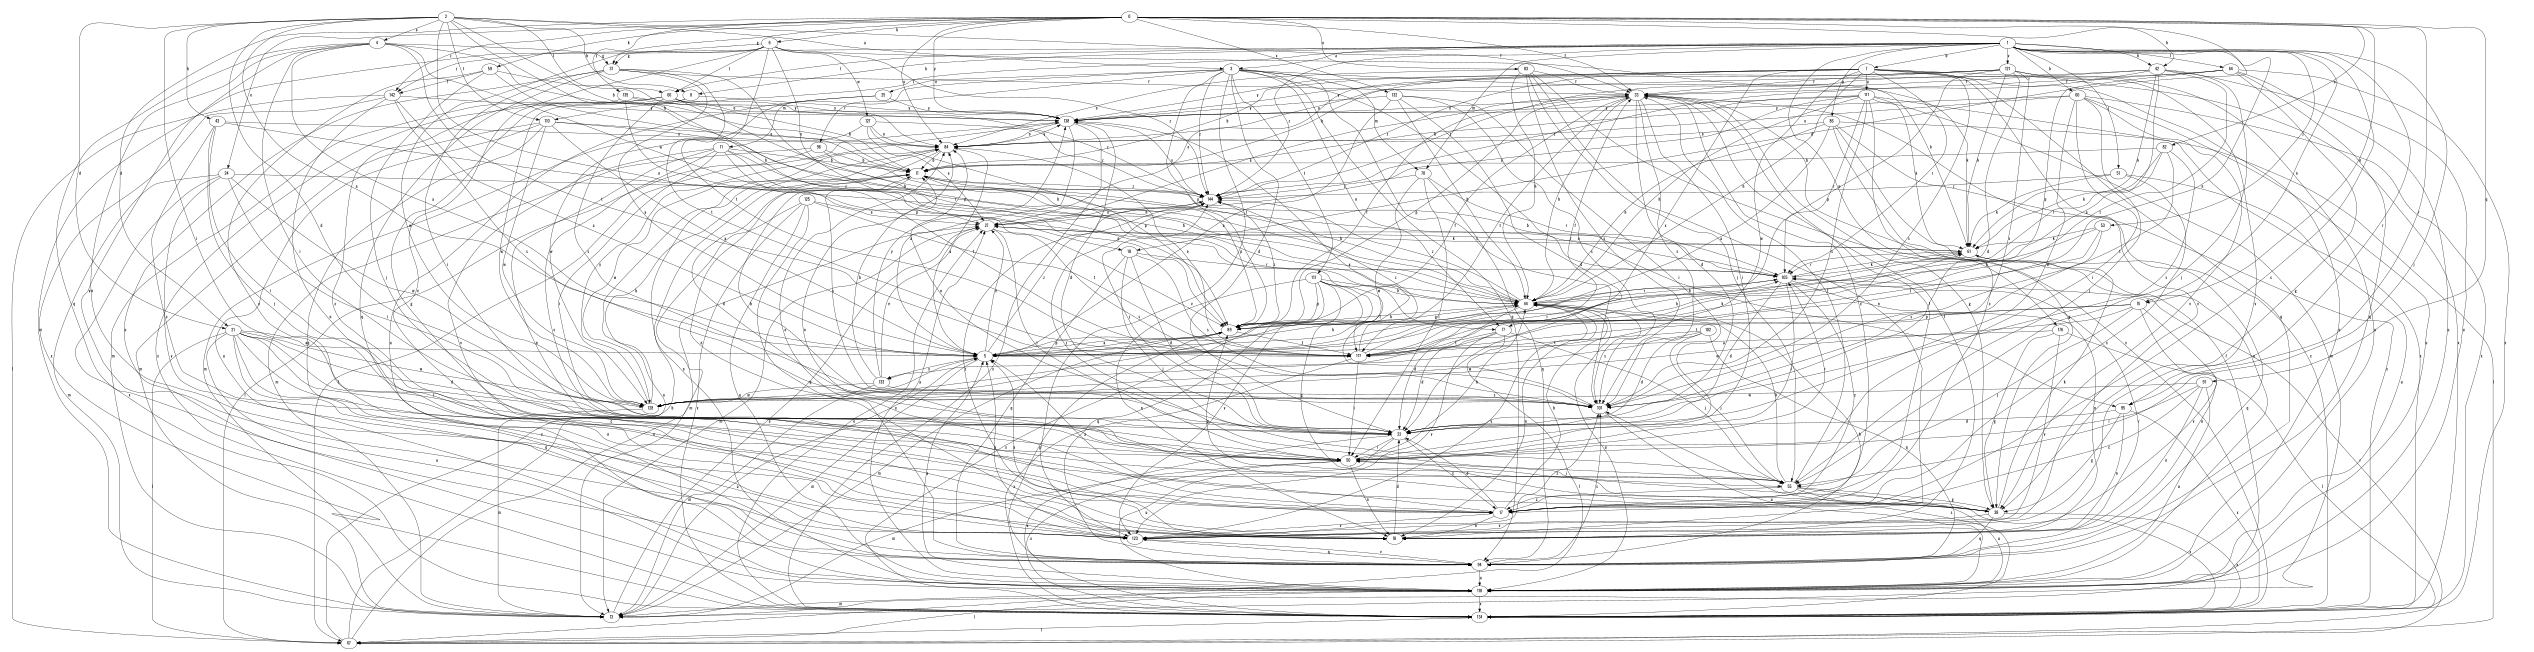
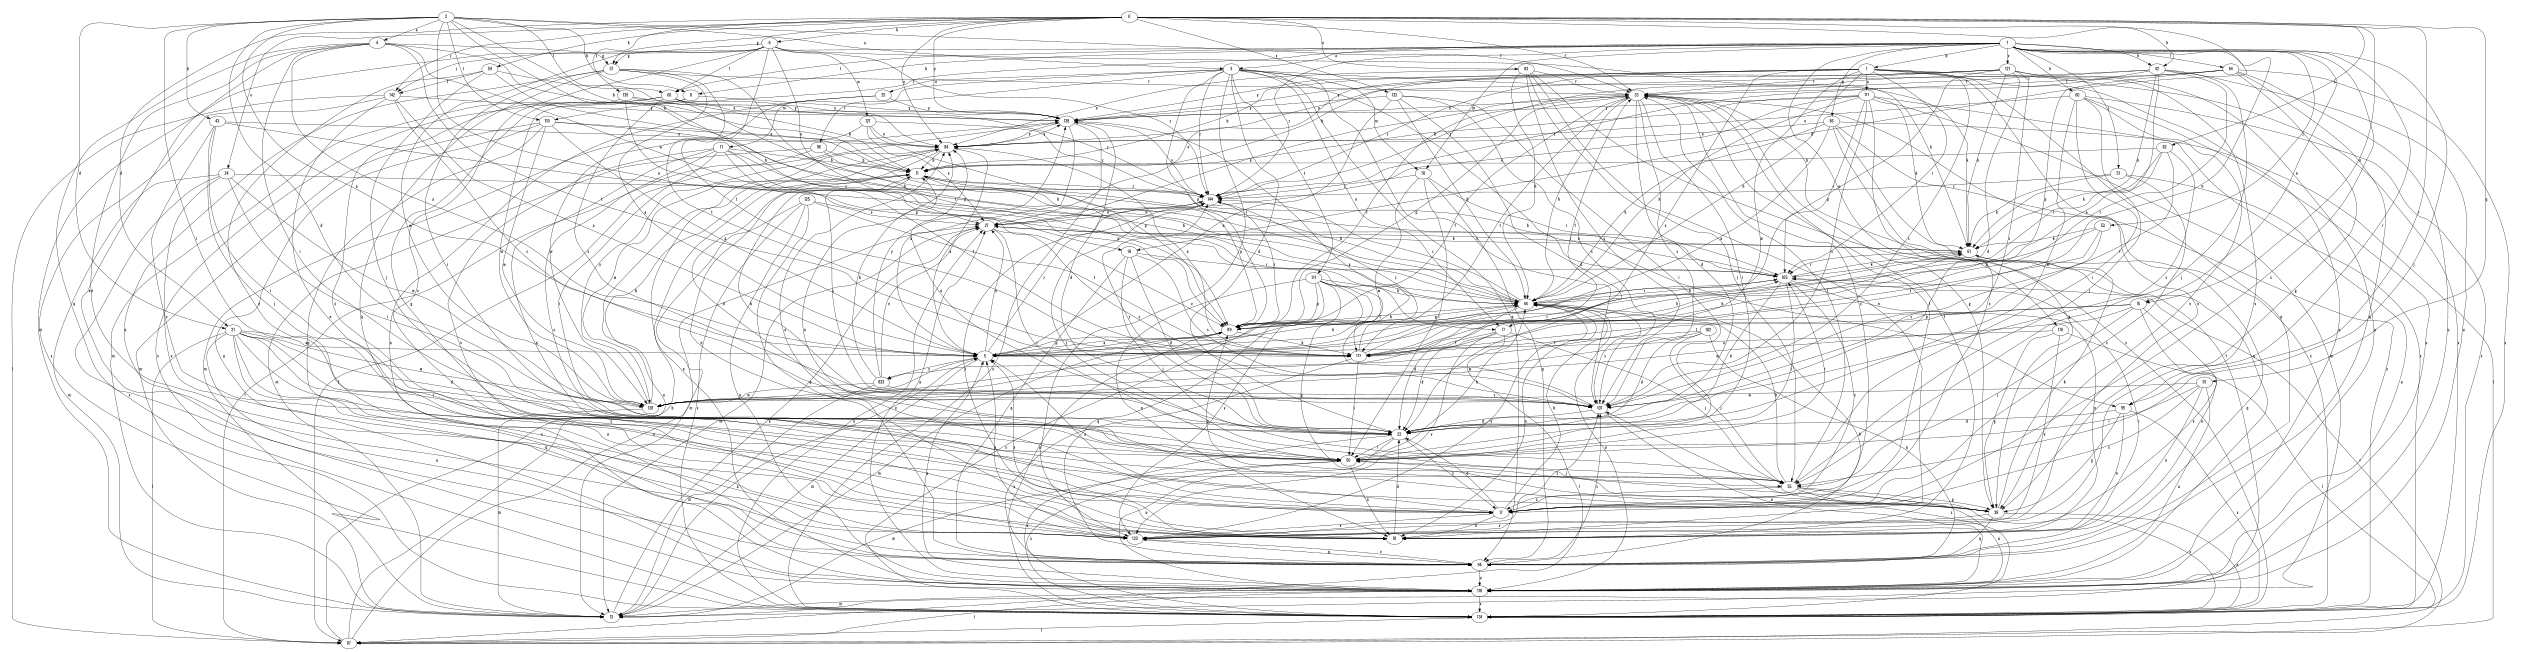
edge "60" -> "138": removed, label "y"
edge "89" -> "112": label "t" -> "k"
node "133": label "133" -> "833"
edge "107" -> "22": added, label "d"
